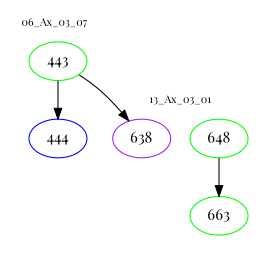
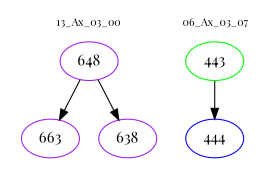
cluster "13_Ax_03_01": label "13_Ax_03_01" -> "13_Ax_03_00"
edge "443" -> "638": now "648" -> "638"
node "648": color green -> purple
node "663": color green -> purple
